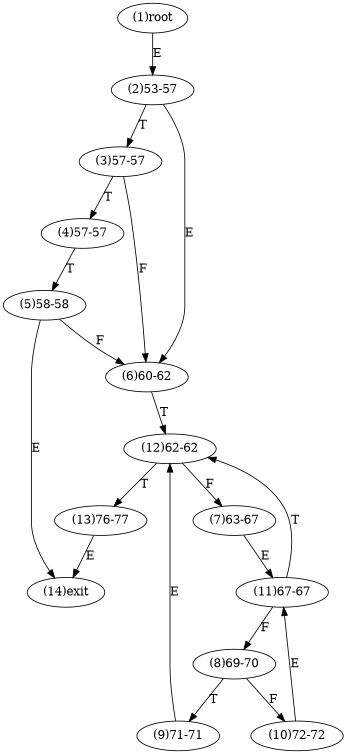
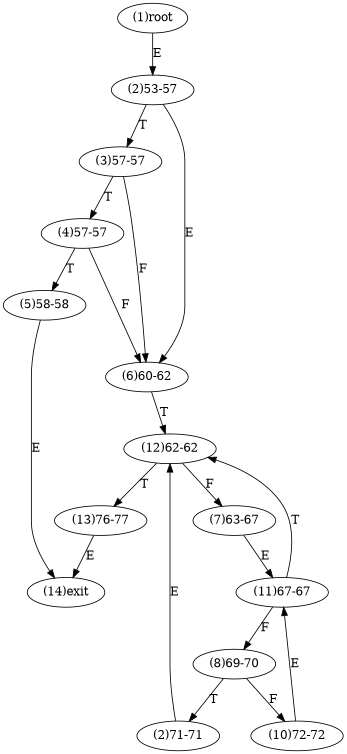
edge "(5)58-58" -> "(6)60-62": now "(4)57-57" -> "(6)60-62"
node "(9)71-71": label "(9)71-71" -> "(2)71-71"
